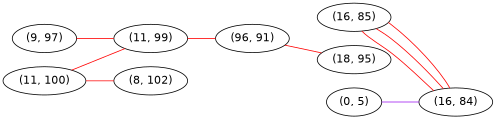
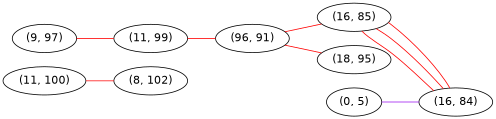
edge "(16, 85)" -- "(96, 91)": added
edge "(11, 99)" -- "(11, 100)": removed
